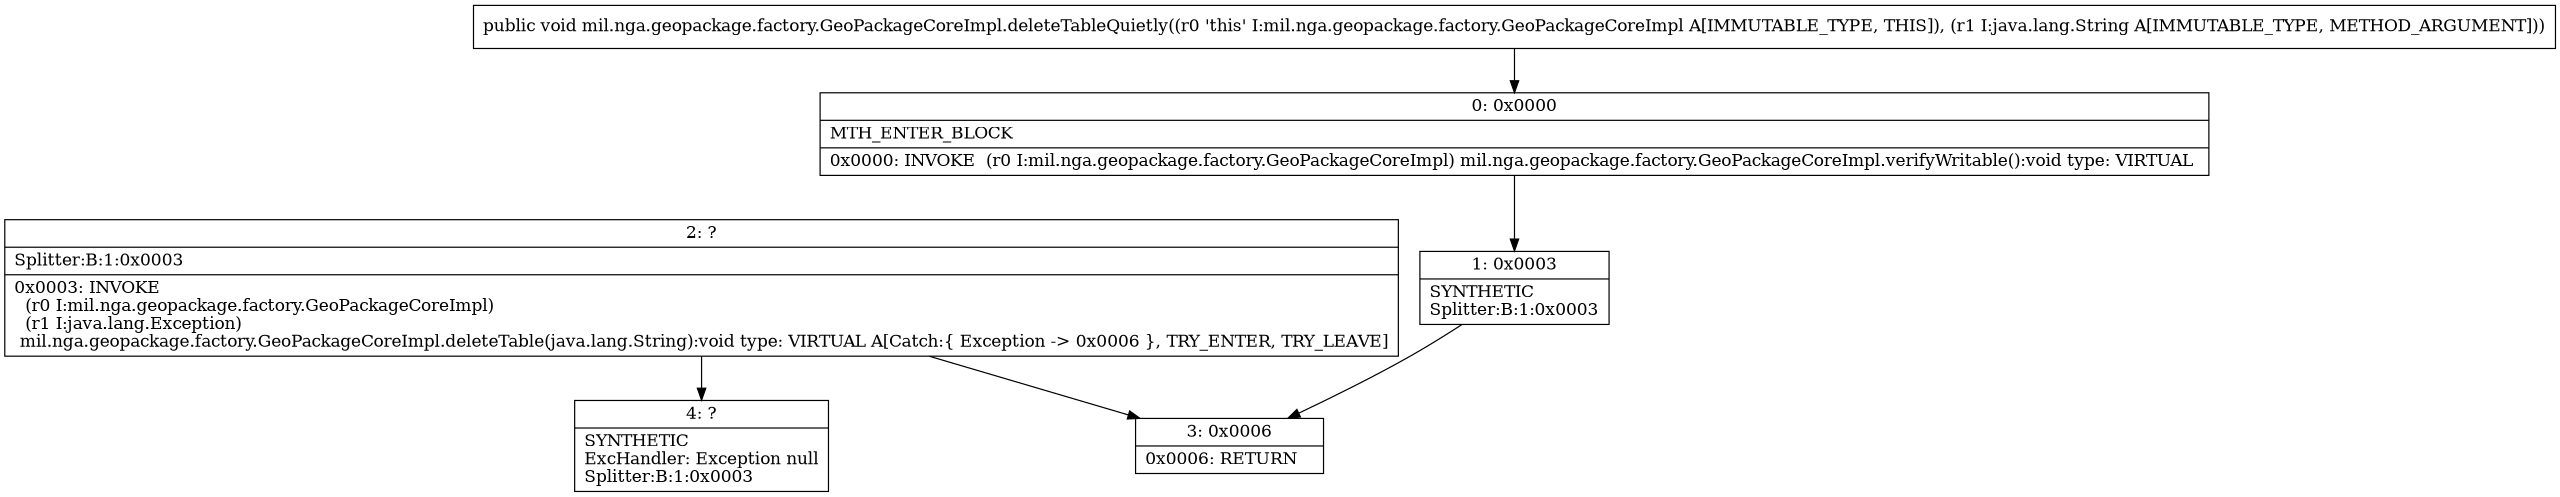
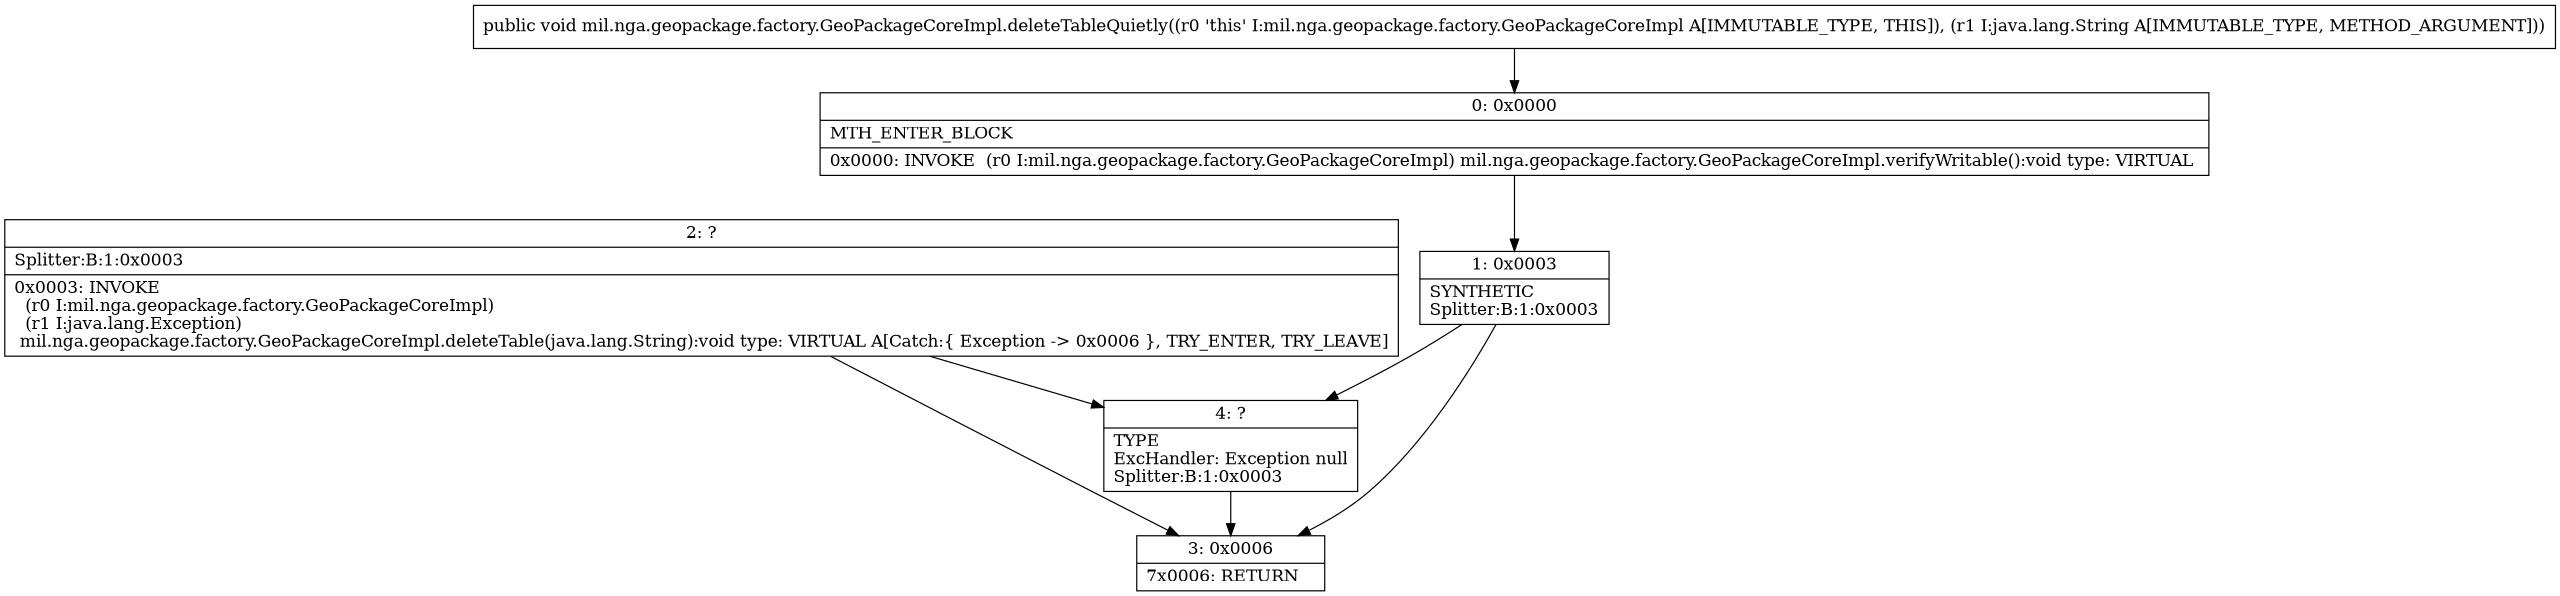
edge "1: 0x0003" -> "4: ?": added
node "4: ?": text "SYNTHETIC" -> "TYPE"
node "3: 0x0006": text "0x0006: RETURN" -> "7x0006: RETURN"
edge "4: ?" -> "3: 0x0006": added
